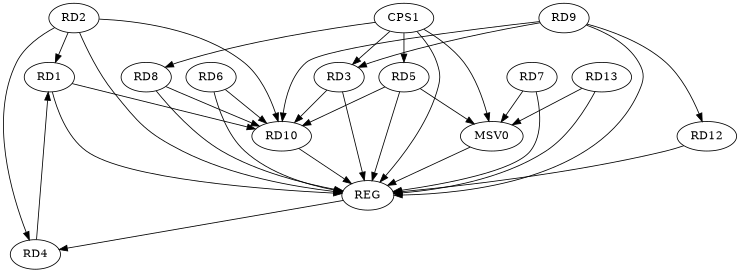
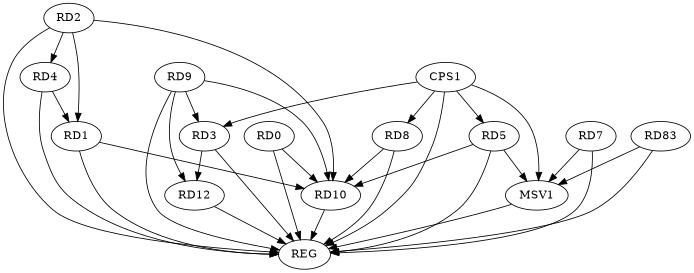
node "RD6": label "RD6" -> "RD0"
node "RD13": label "RD13" -> "RD83"
edge "RD3" -> "RD10": now "RD3" -> "RD12"
node "MSV0": label "MSV0" -> "MSV1"
edge "REG" -> "RD4": reversed
